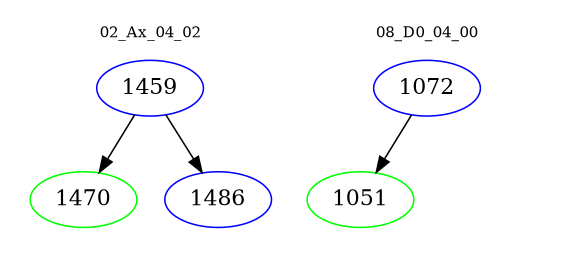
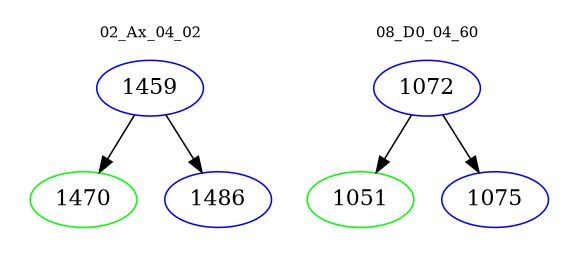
cluster "08_D0_04_00": label "08_D0_04_00" -> "08_D0_04_60"
node "1075": added
